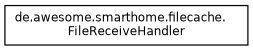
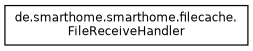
node "de.awesome.smarthome.filecache. FileReceiveHandler": label "de.awesome.smarthome.filecache. FileReceiveHandler" -> "de.smarthome.smarthome.filecache. FileReceiveHandler"
